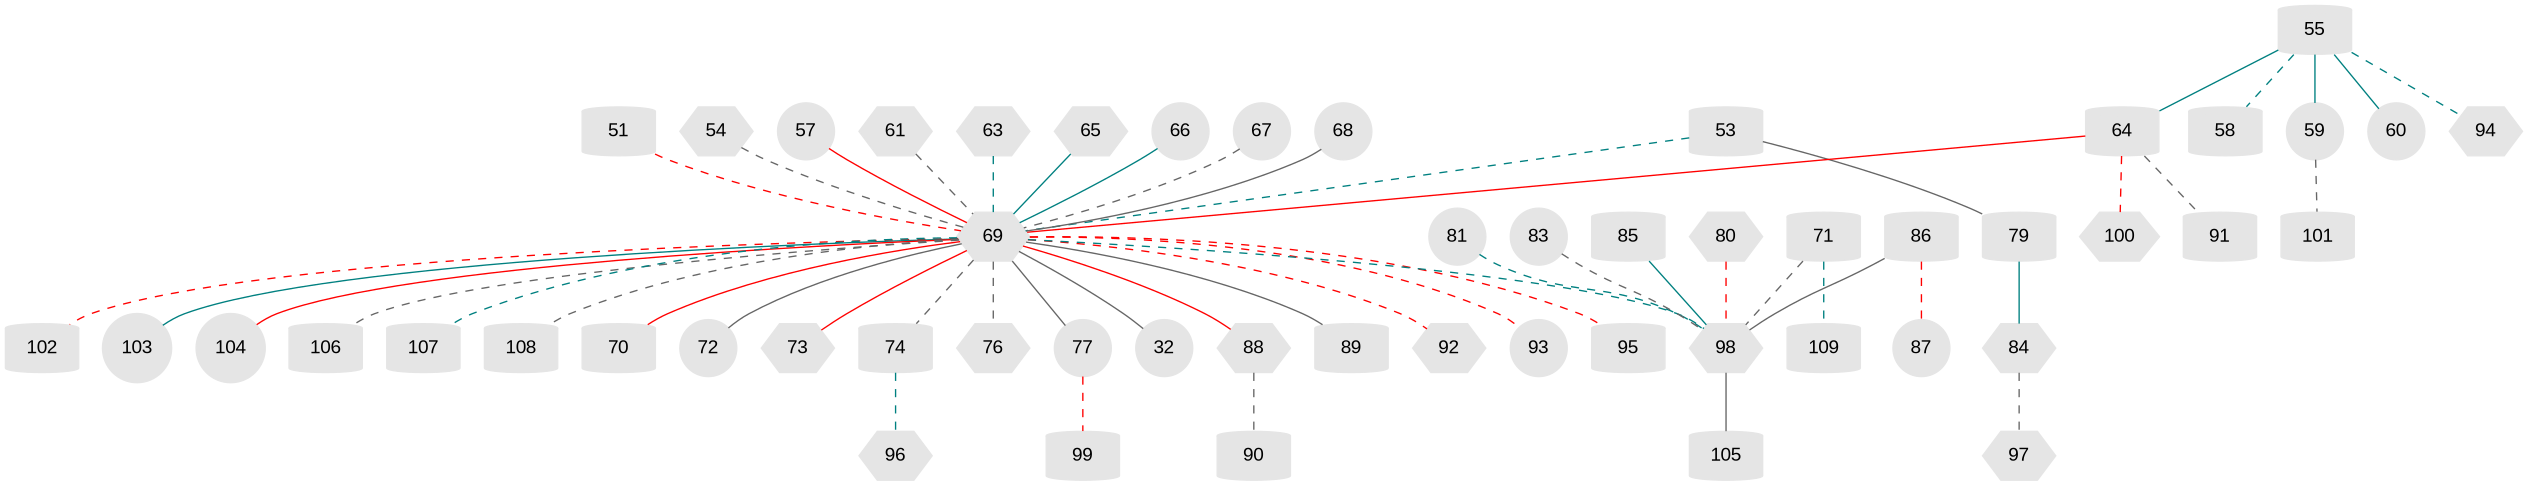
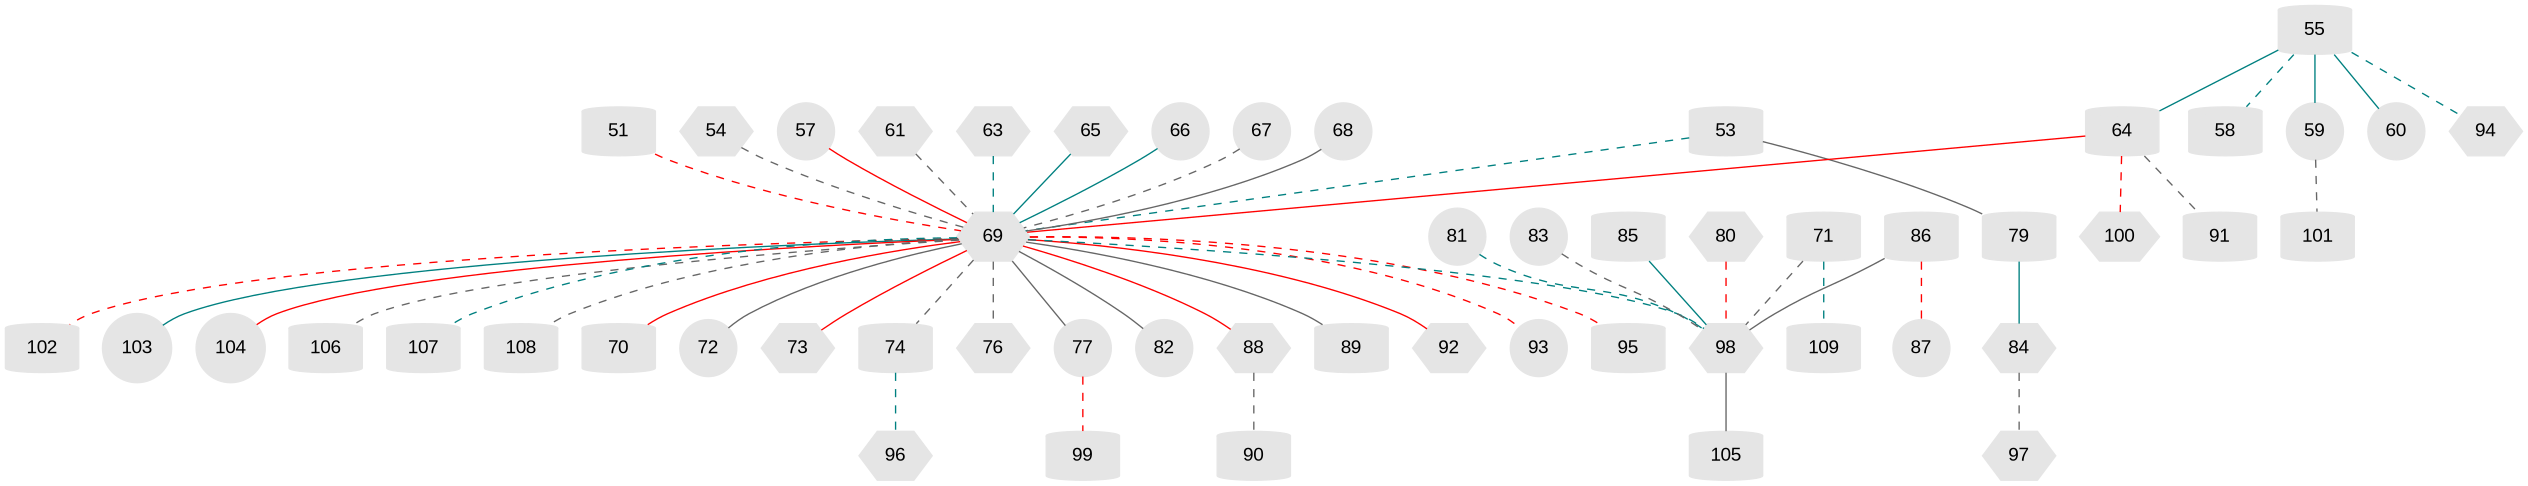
edge "69" -- "92": style dashed -> solid
node "32": label "32" -> "82"
